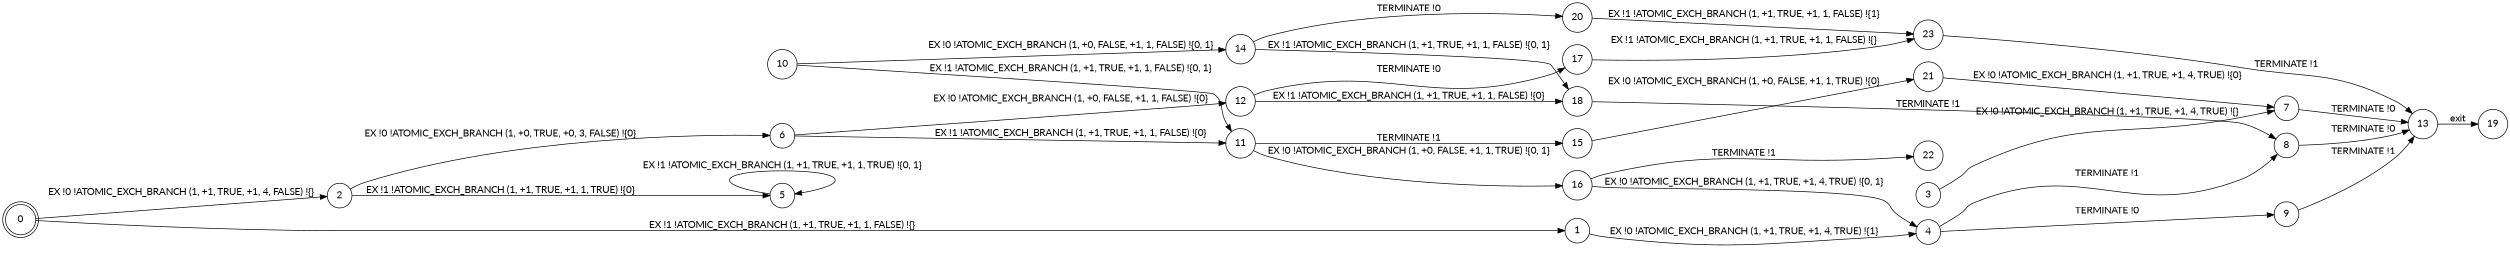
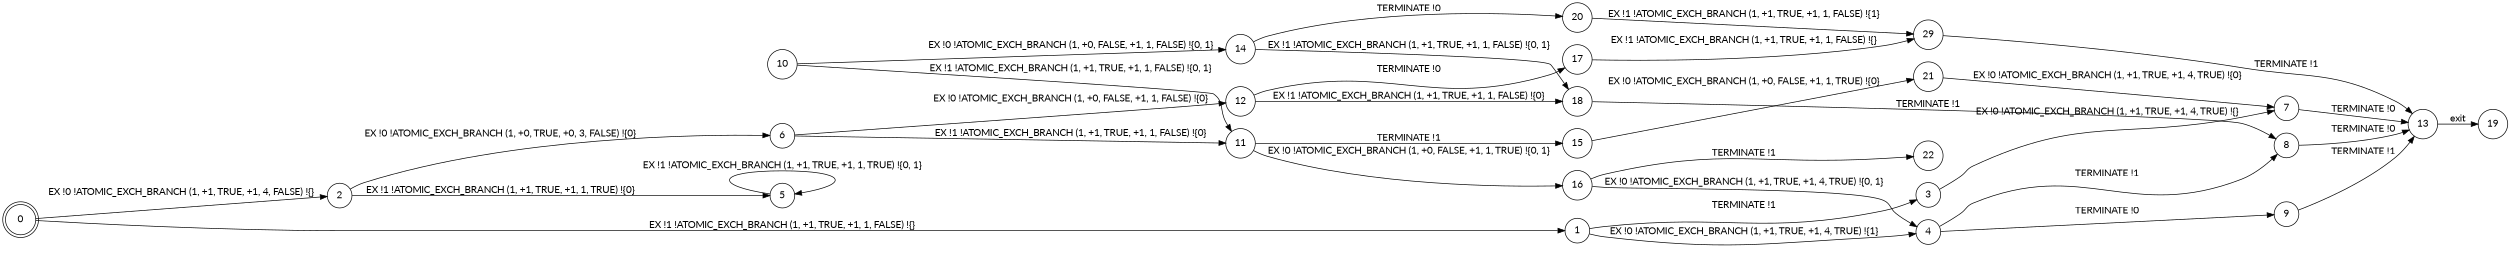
node "23": label "23" -> "29"
edge "1" -> "3": added, label "TERMINATE !1"
